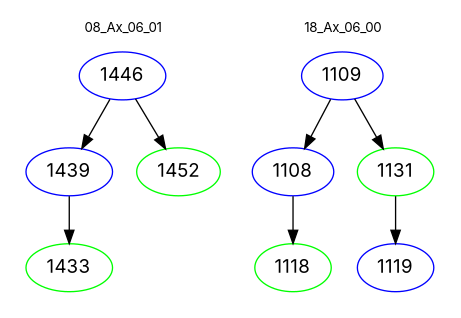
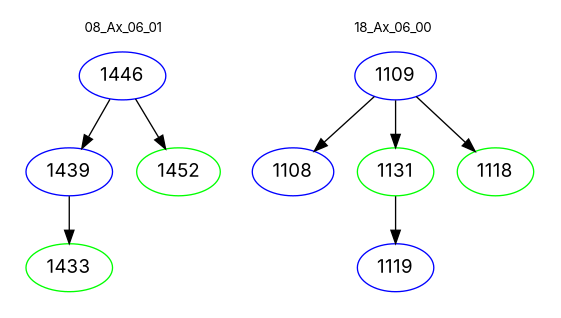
edge "1108" -> "1118": now "1109" -> "1118"
